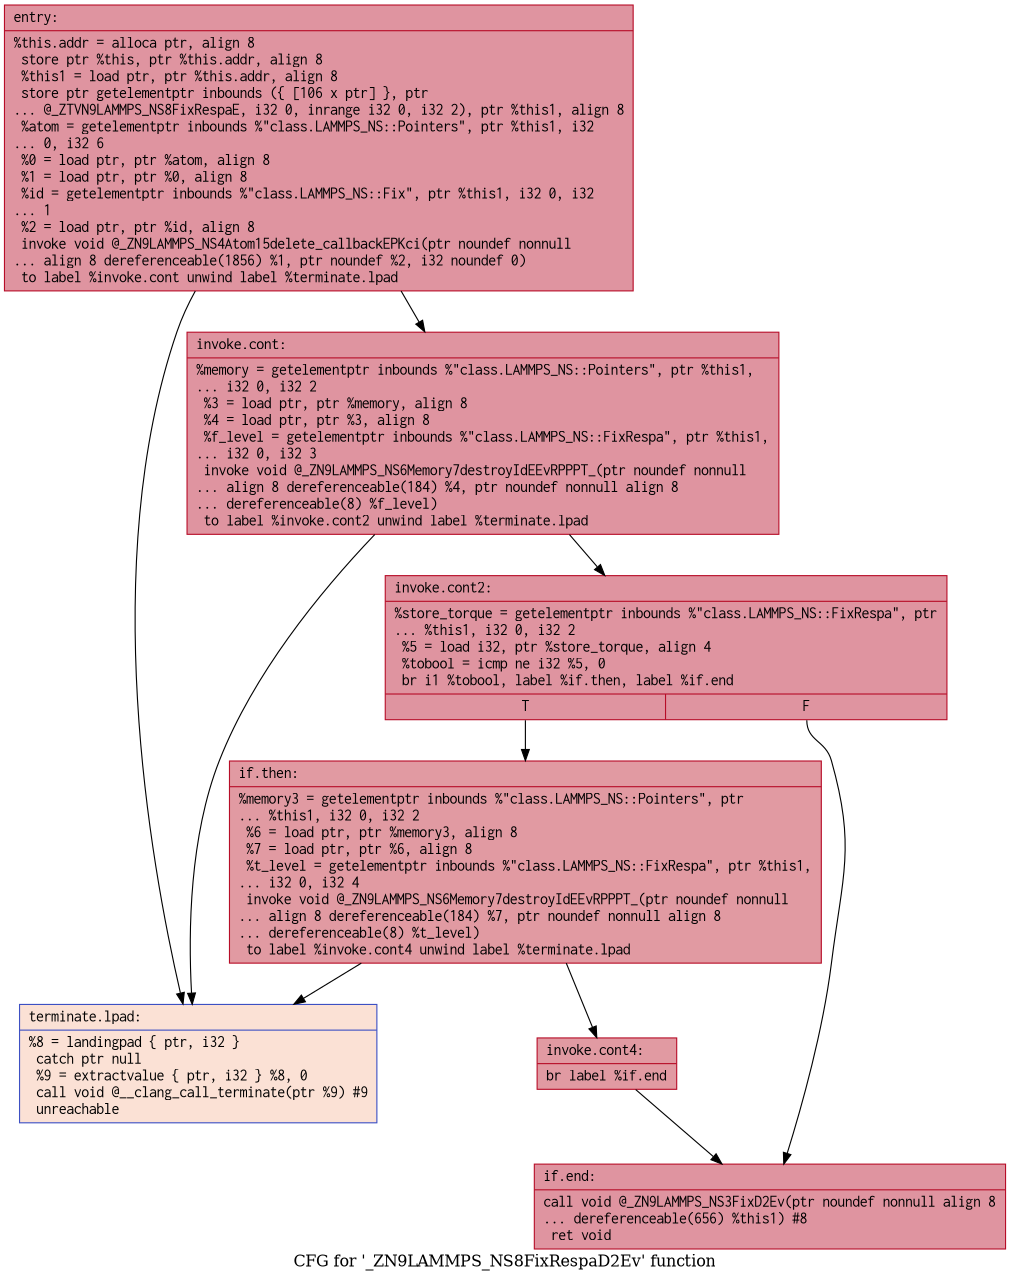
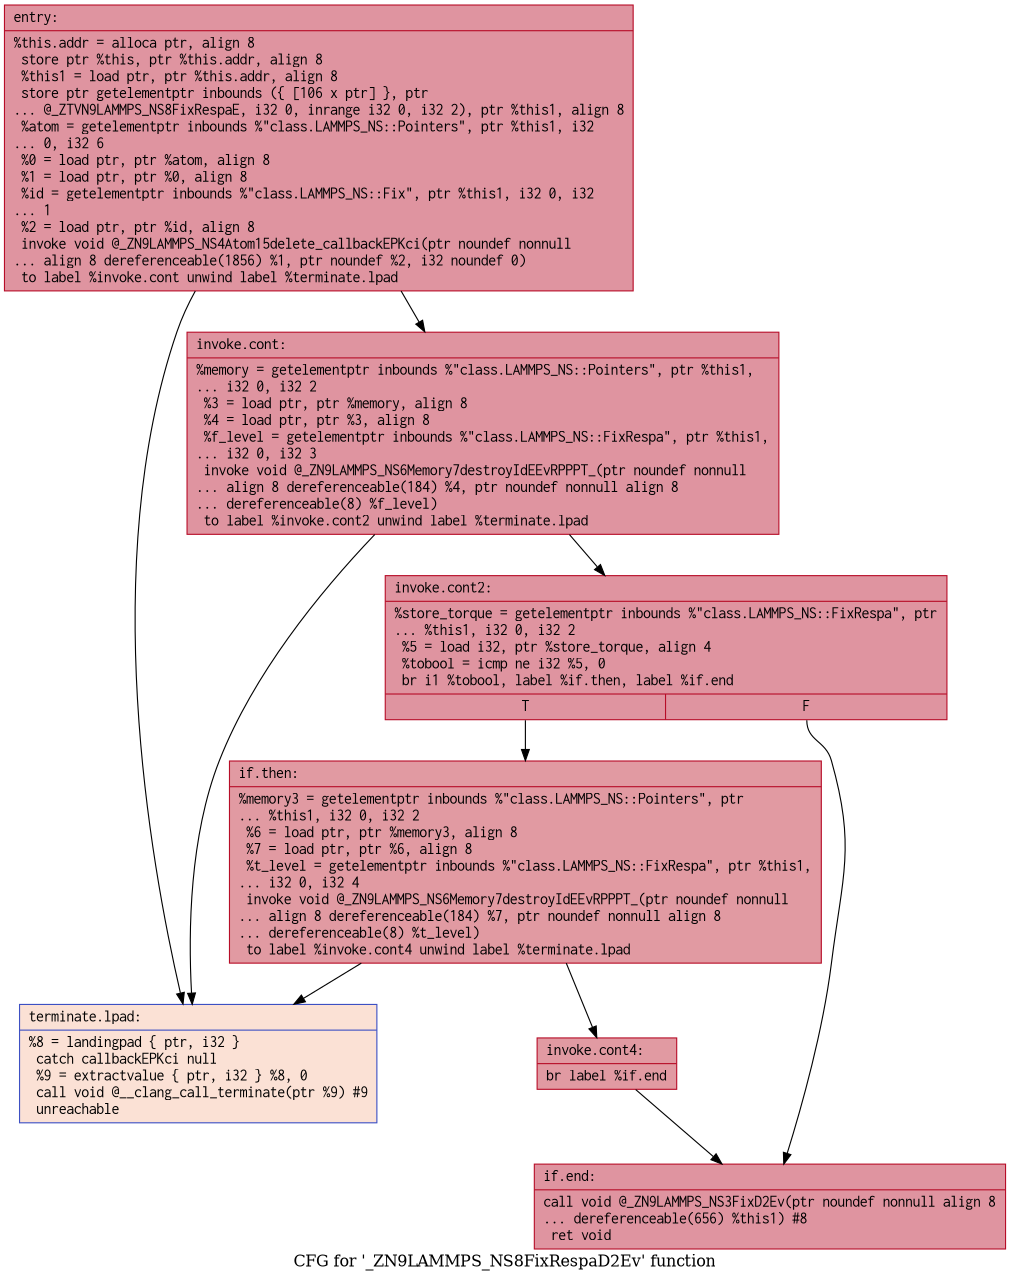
node "terminate.lpad:": text "catch ptr null" -> "catch callbackEPKci null"
